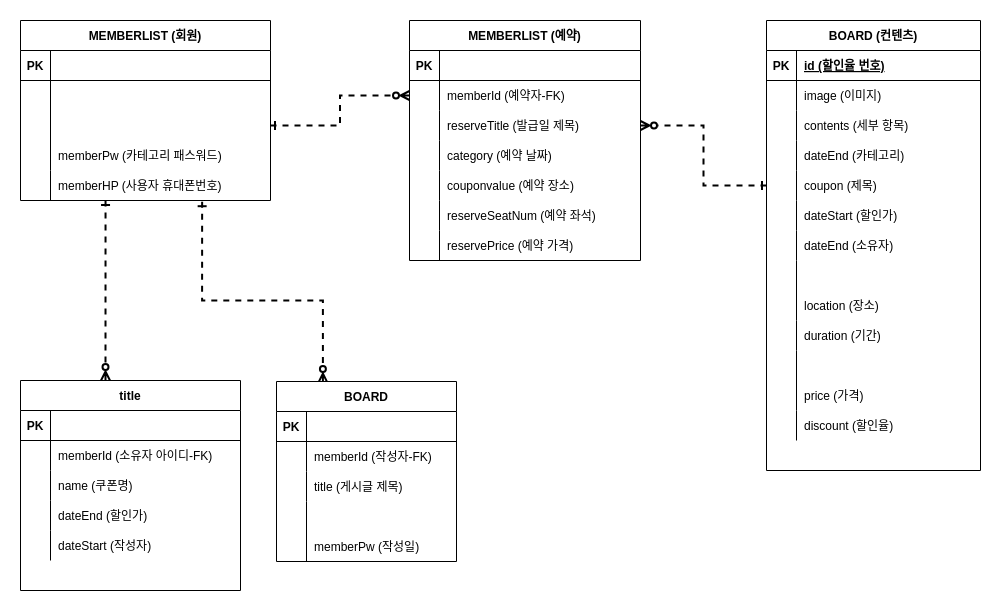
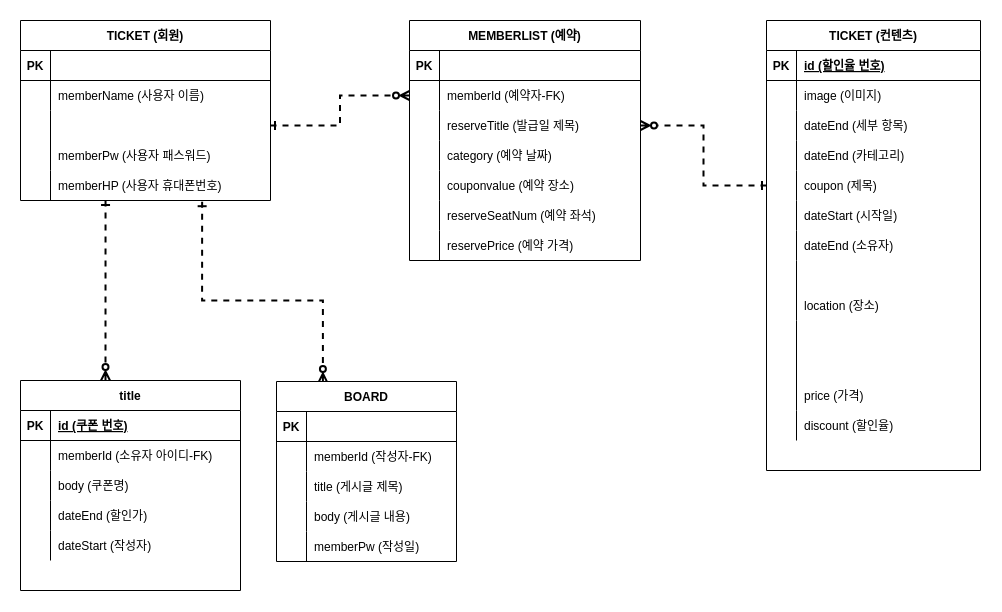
node "MEMBERLIST (회원)": label "MEMBERLIST (회원)" -> "TICKET (회원)"
node "BOARD (컨텐츠)": label "BOARD (컨텐츠)" -> "TICKET (컨텐츠)"
node "memberName (사용자 이름)": added
node "contents (세부 항목)": label "contents (세부 항목)" -> "dateEnd (세부 항목)"
node "memberPw (카테고리 패스워드)": label "memberPw (카테고리 패스워드)" -> "memberPw (사용자 패스워드)"
node "dateStart (할인가)": label "dateStart (할인가)" -> "dateStart (시작일)"
node "duration (기간)": removed
node "id (쿠폰 번호)": added
node "name (쿠폰명)": label "name (쿠폰명)" -> "body (쿠폰명)"
node "body (게시글 내용)": added
